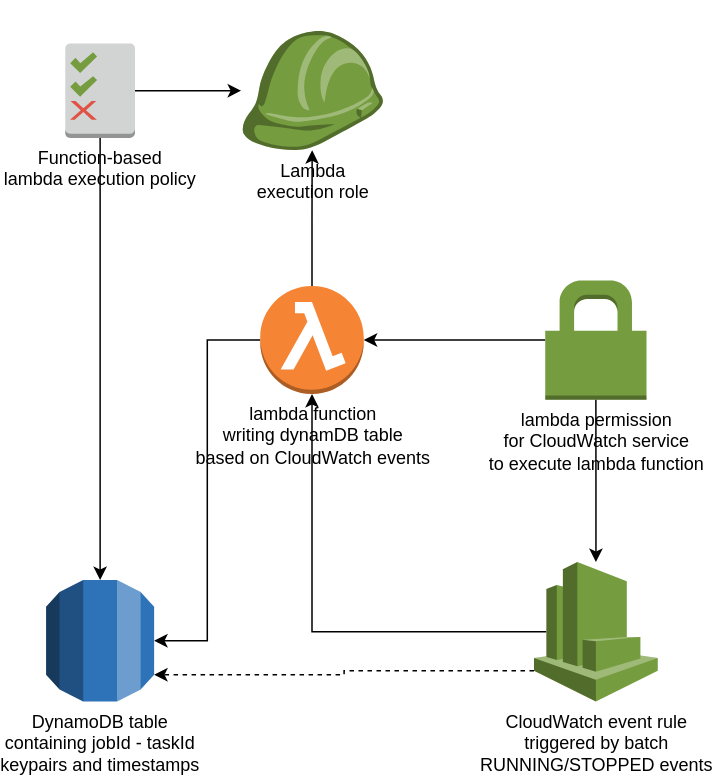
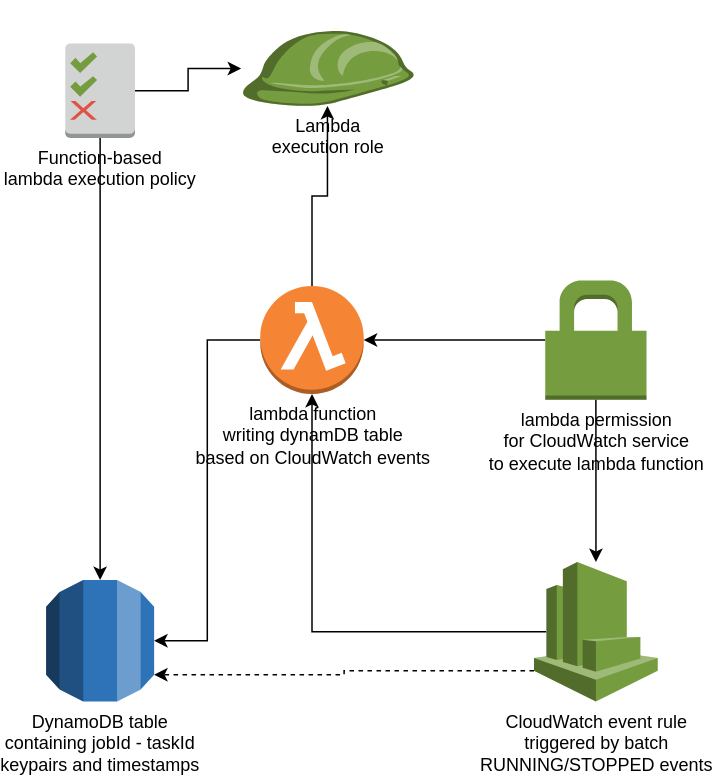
node "Lambda execution role": size 142x119 -> 173x75
